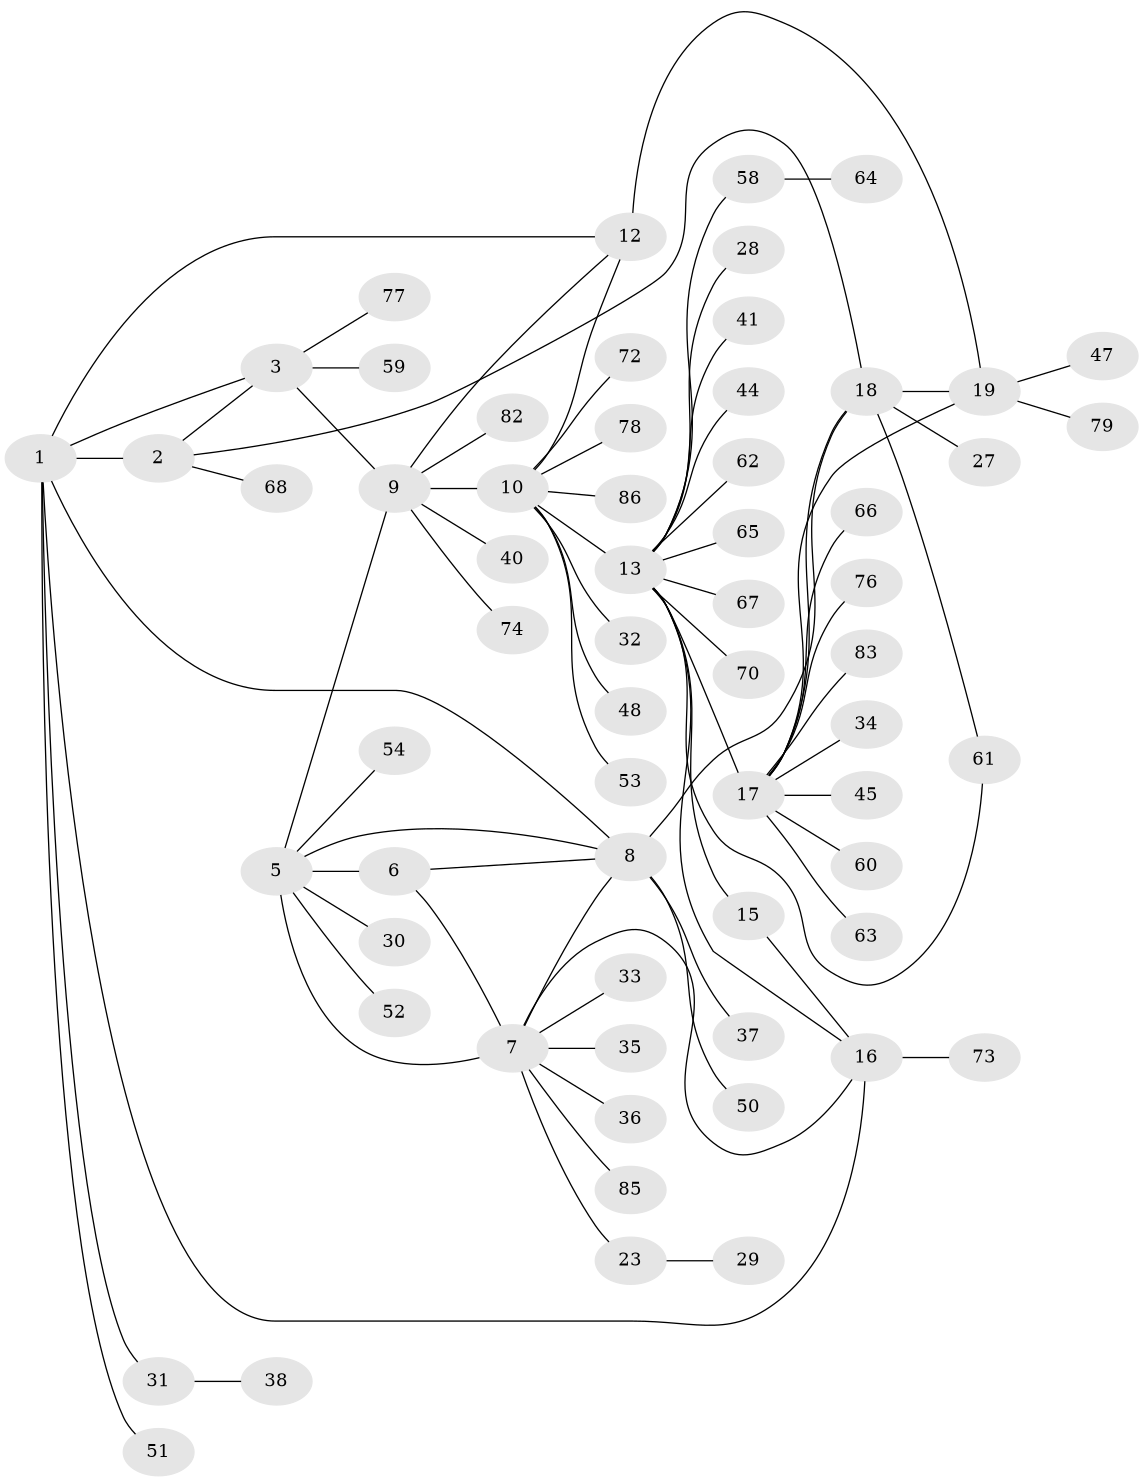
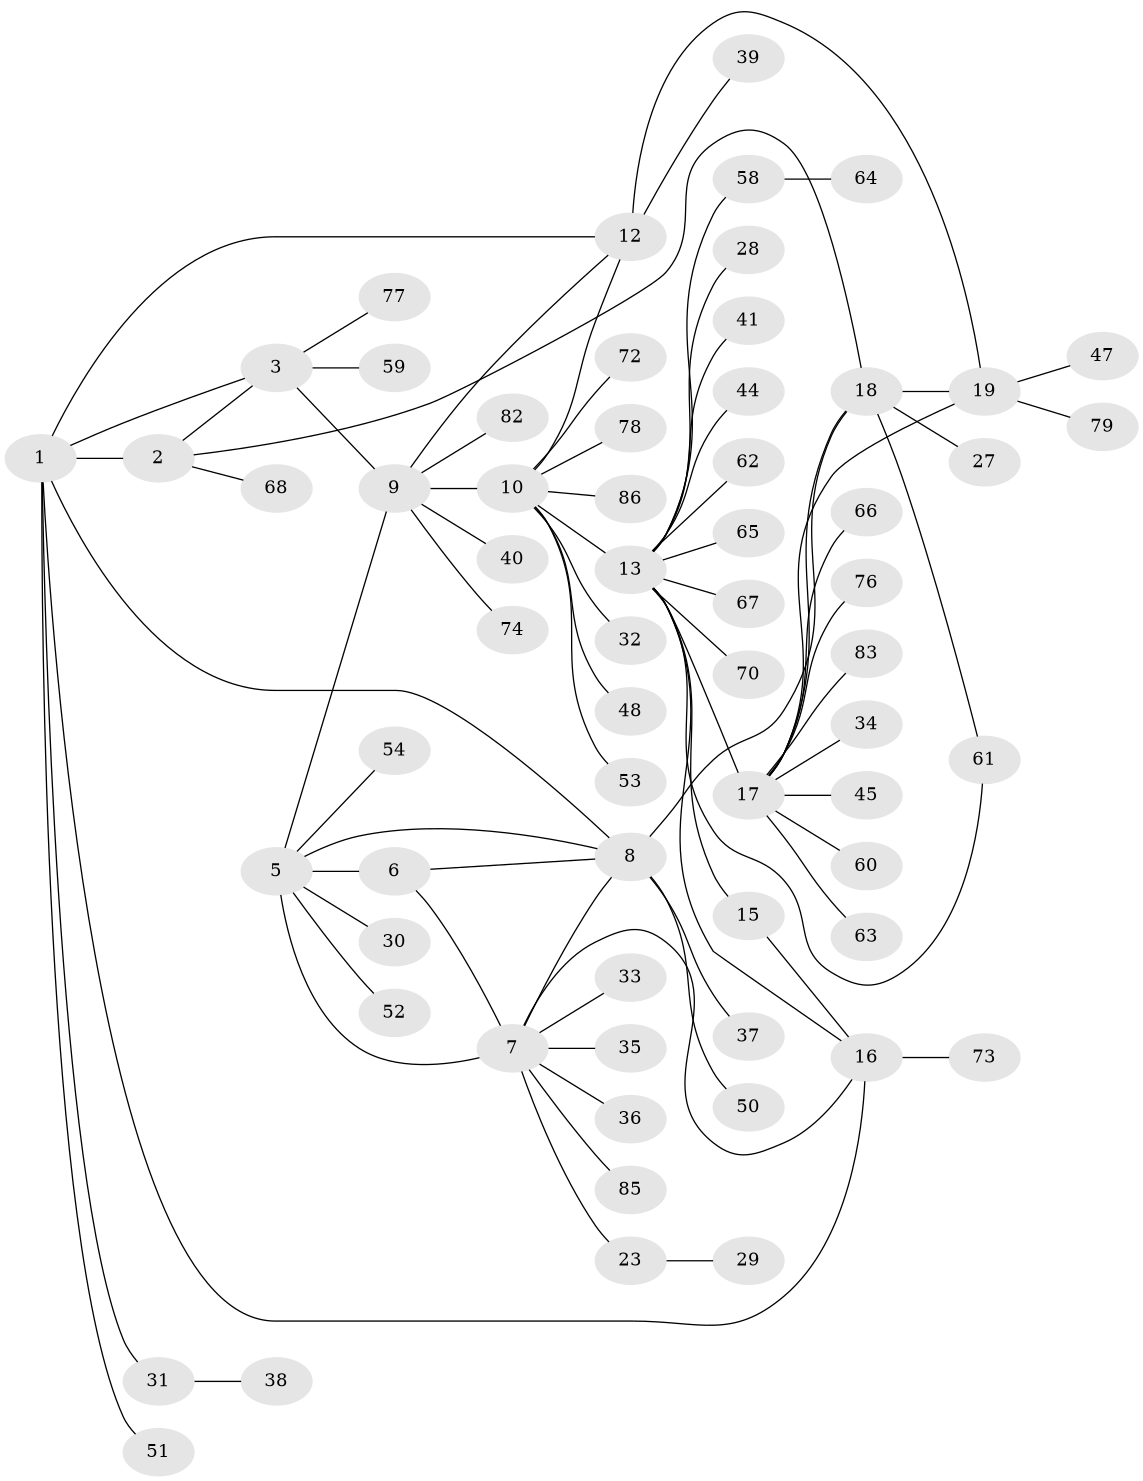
node "39": added
